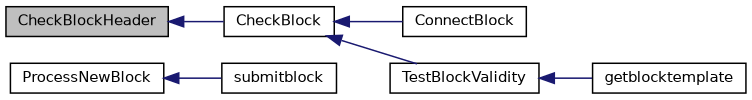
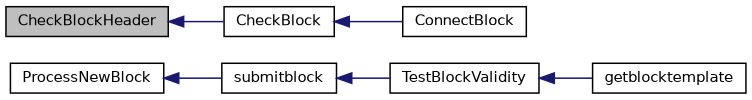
edge "TestBlockValidity" -> "CheckBlock": now "TestBlockValidity" -> "submitblock"
